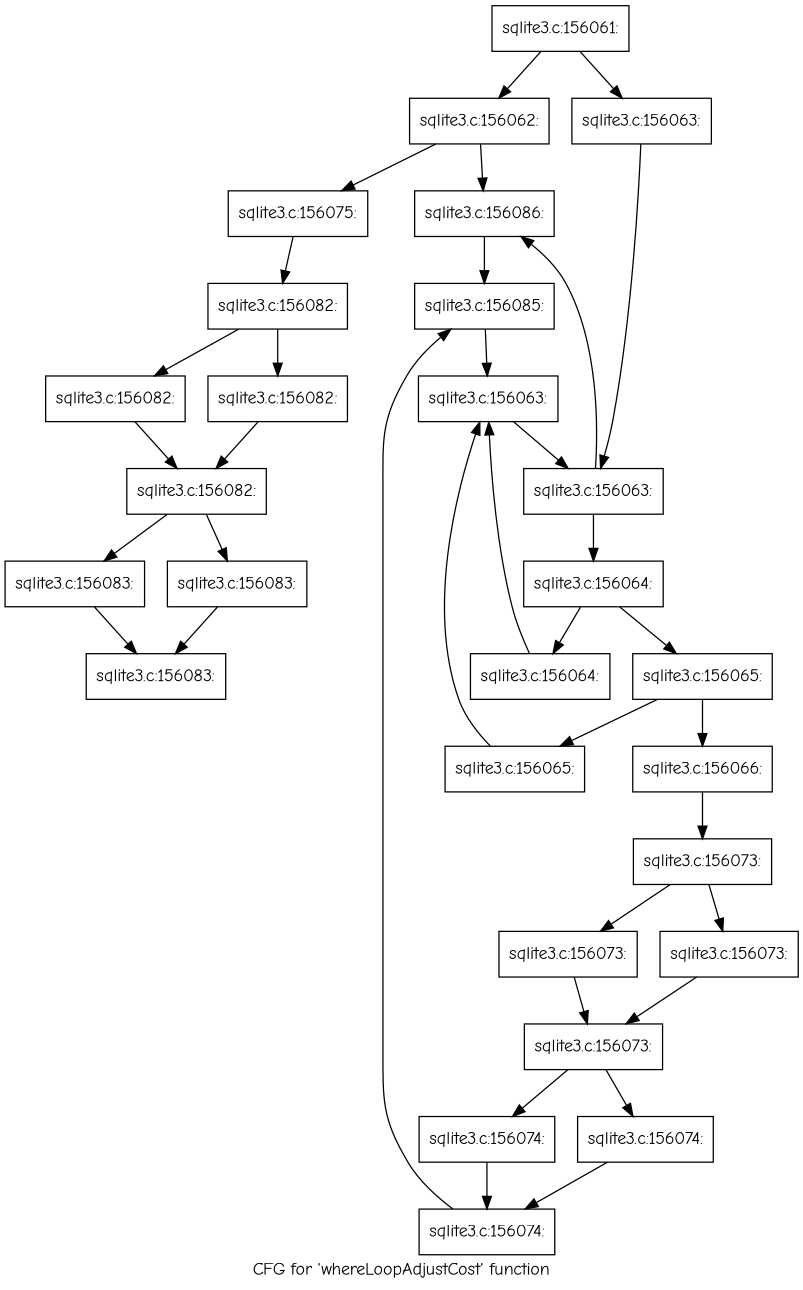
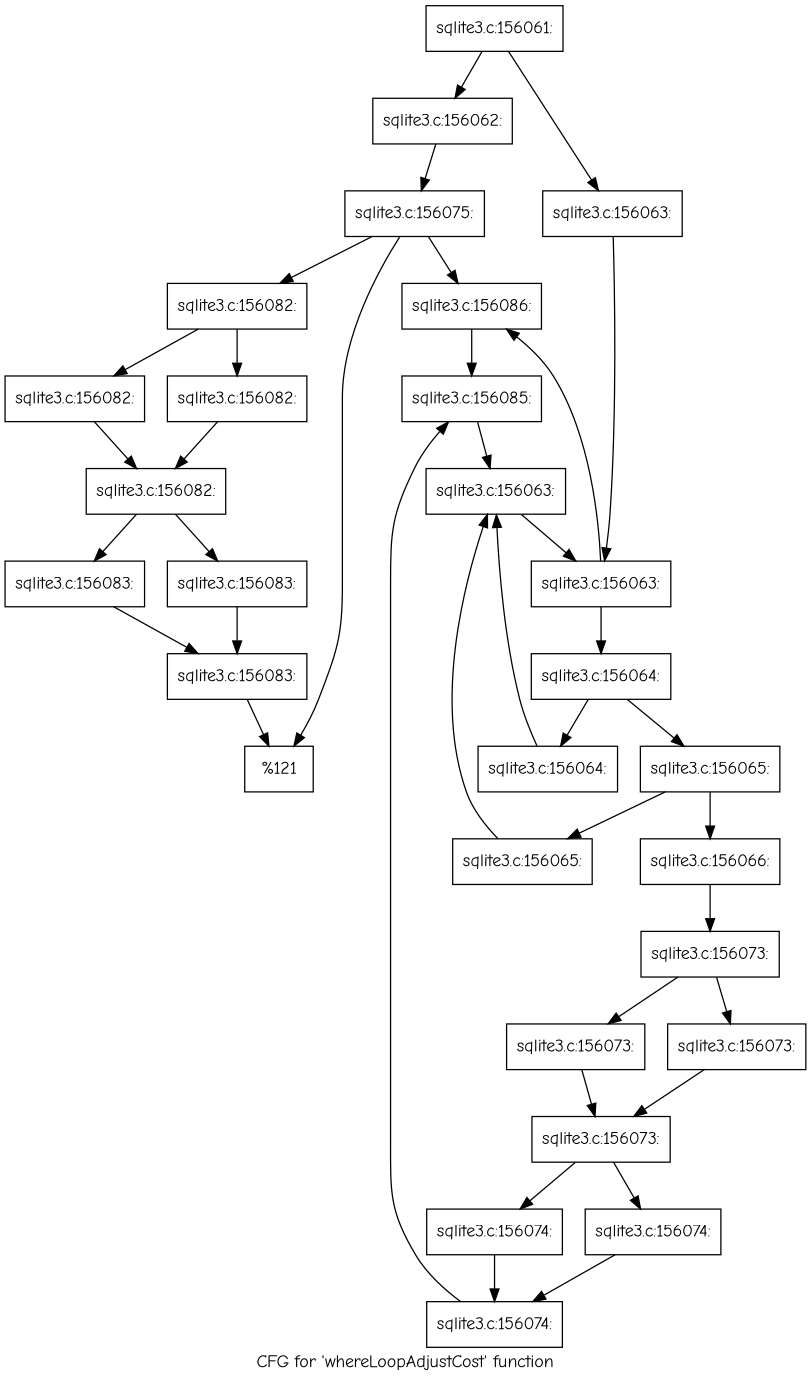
edge "sqlite3.c:156062:" -> "sqlite3.c:156086:": now "sqlite3.c:156075:" -> "sqlite3.c:156086:"
node "%121": added
